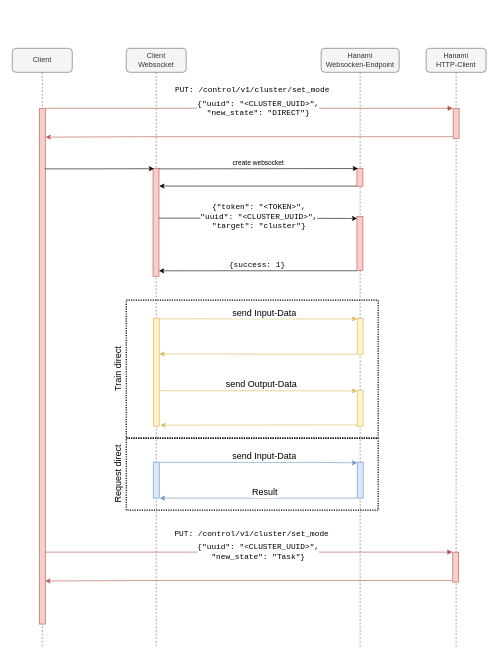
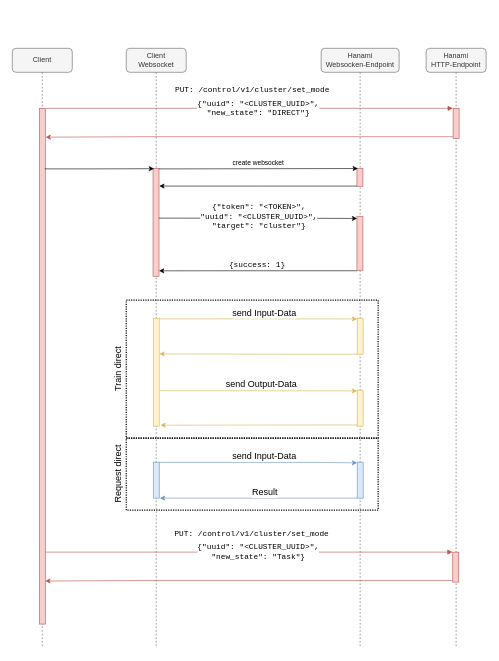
node "Hanami HTTP-Client": label "Hanami HTTP-Client" -> "Hanami HTTP-Endpoint"
